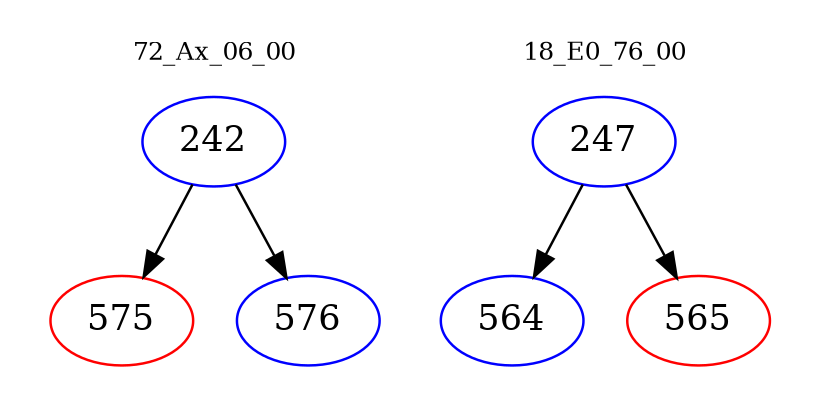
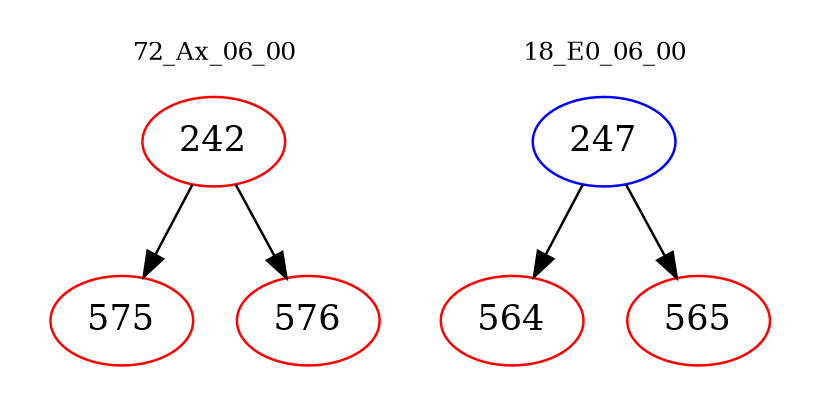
cluster "18_E0_76_00": label "18_E0_76_00" -> "18_E0_06_00"
node "242": color blue -> red
node "576": color blue -> red
node "564": color blue -> red
